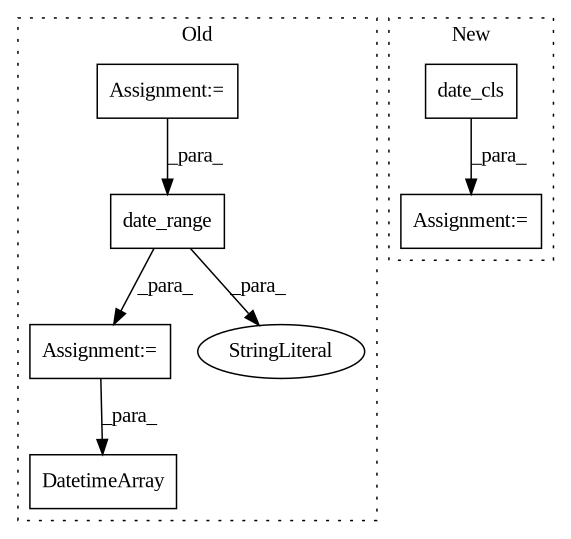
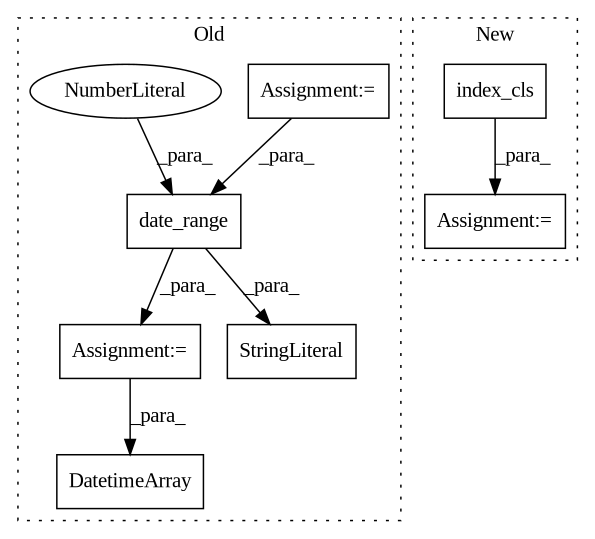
node "NumberLiteral": added
node "date_cls": label "date_cls" -> "index_cls"
node "StringLiteral": shape ellipse -> box
